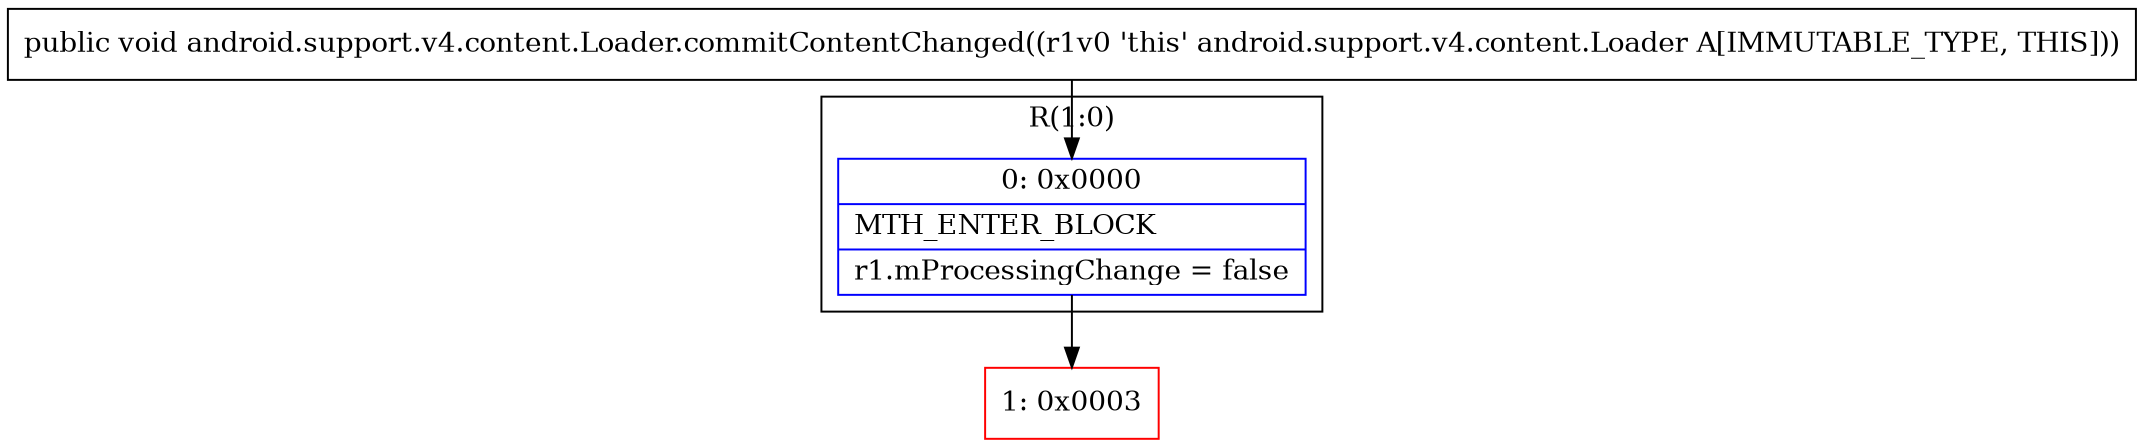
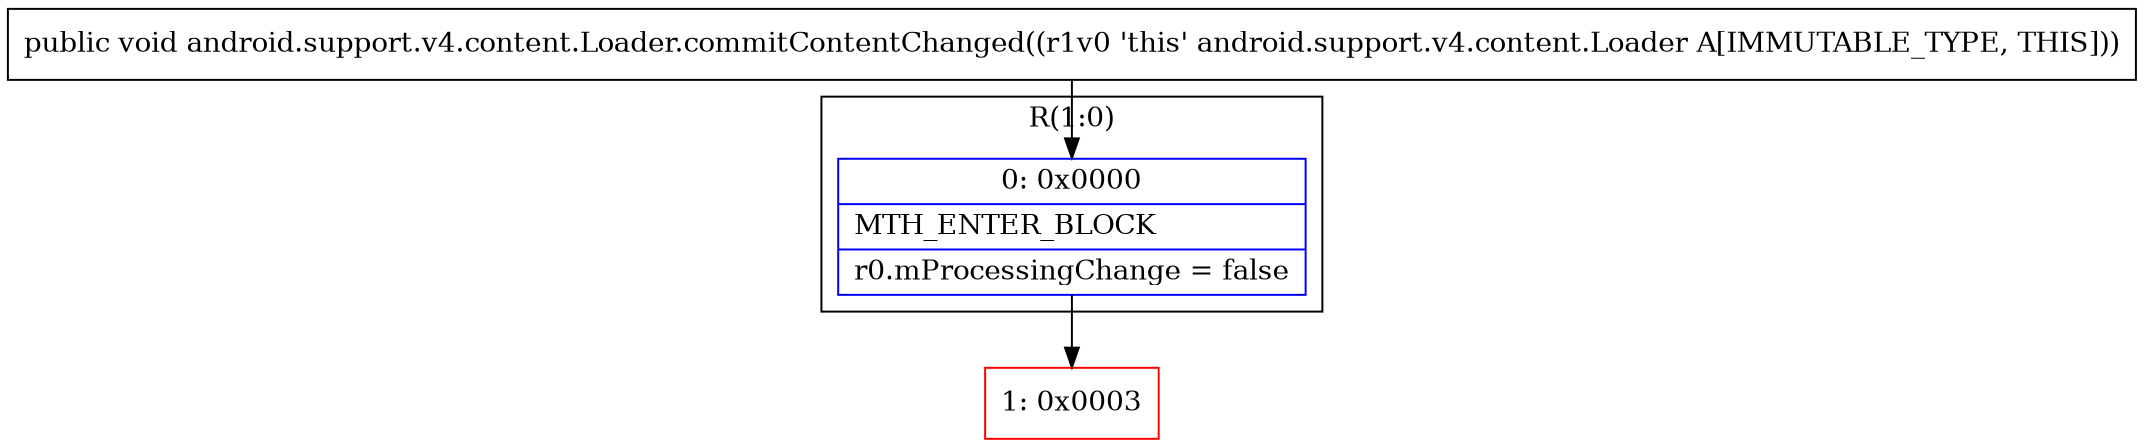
node "0: 0x0000": text "r1.mProcessingChange = false" -> "r0.mProcessingChange = false"
